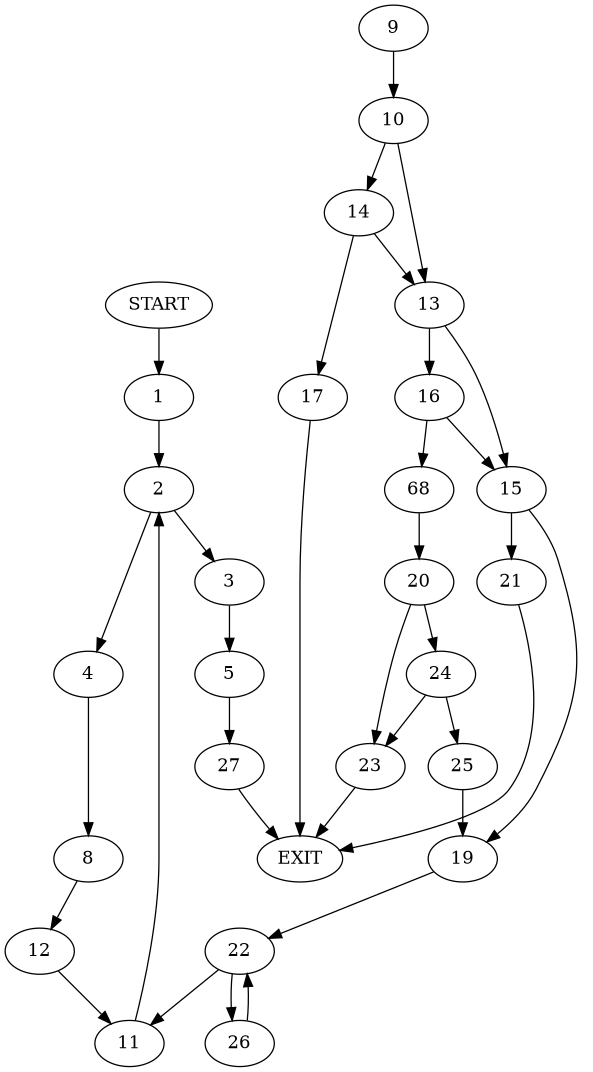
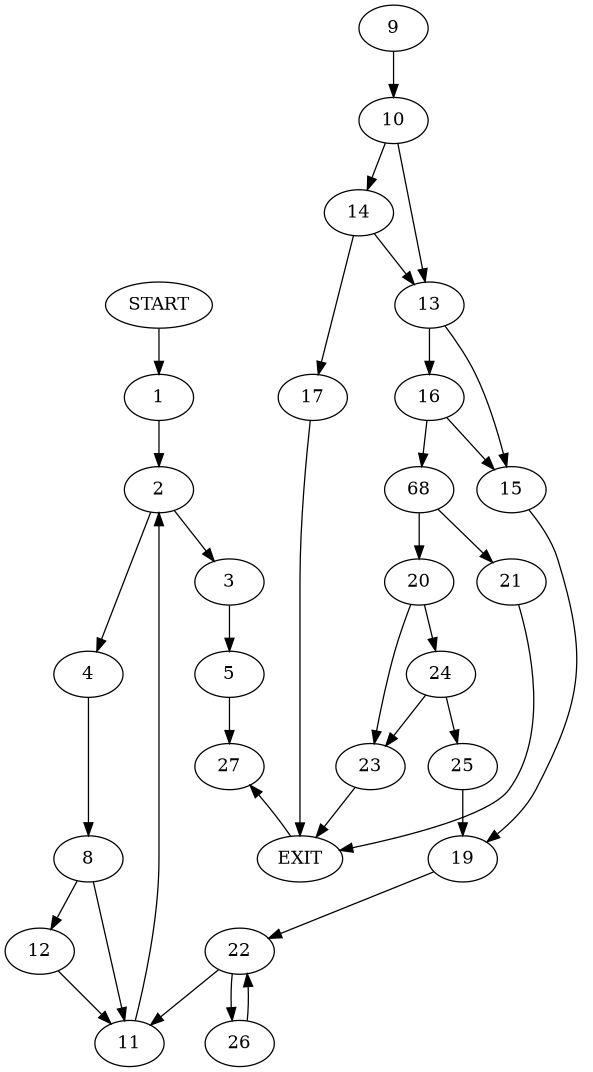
edge "15" -> "21": now "68" -> "21"
edge "27" -> "EXIT": reversed
edge "8" -> "11": added
